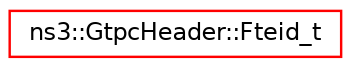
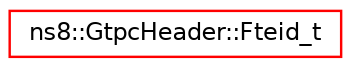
node "ns3::GtpcHeader::Fteid_t": label "ns3::GtpcHeader::Fteid_t" -> "ns8::GtpcHeader::Fteid_t"
